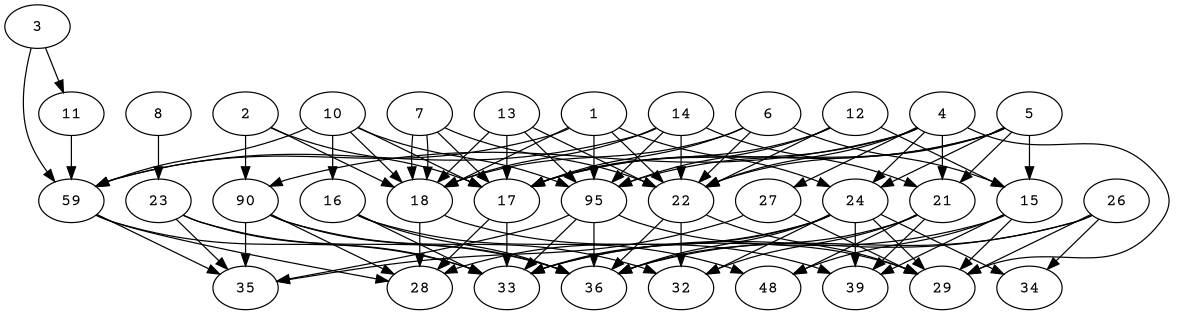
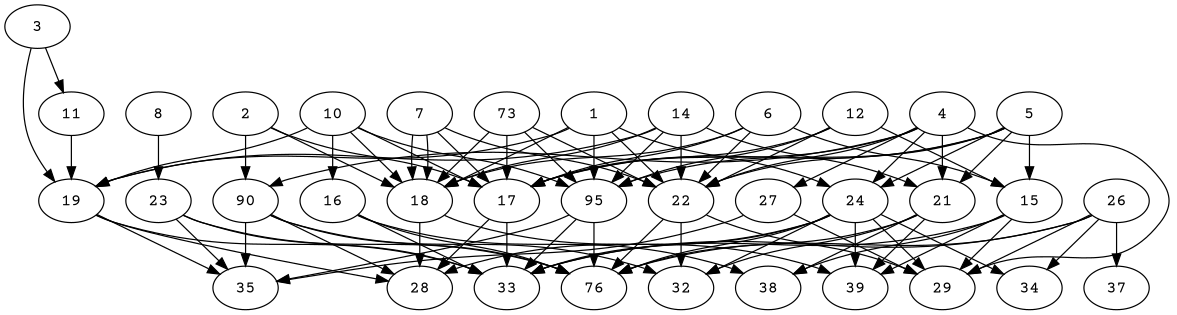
node "13": label "13" -> "73"
node "59": label "59" -> "19"
edge "95" -> "29": removed
node "36": label "36" -> "76"
node "48": label "48" -> "38"
node "37": added
